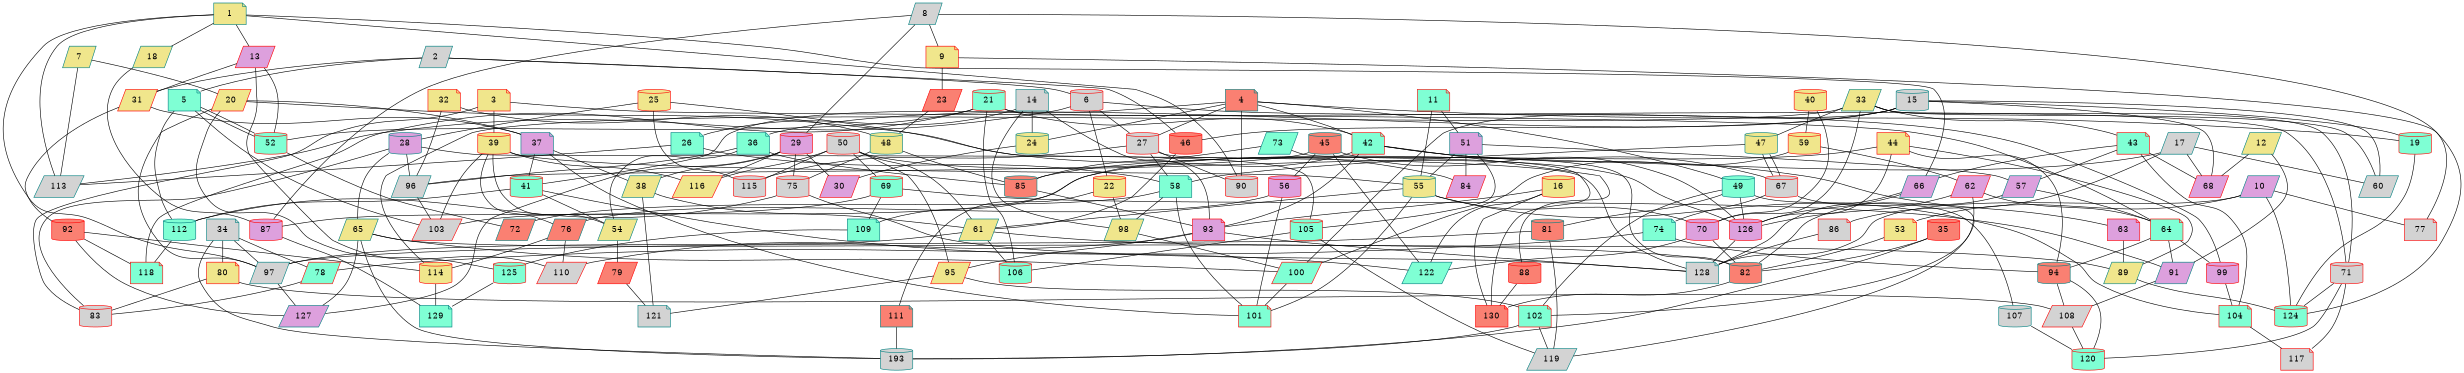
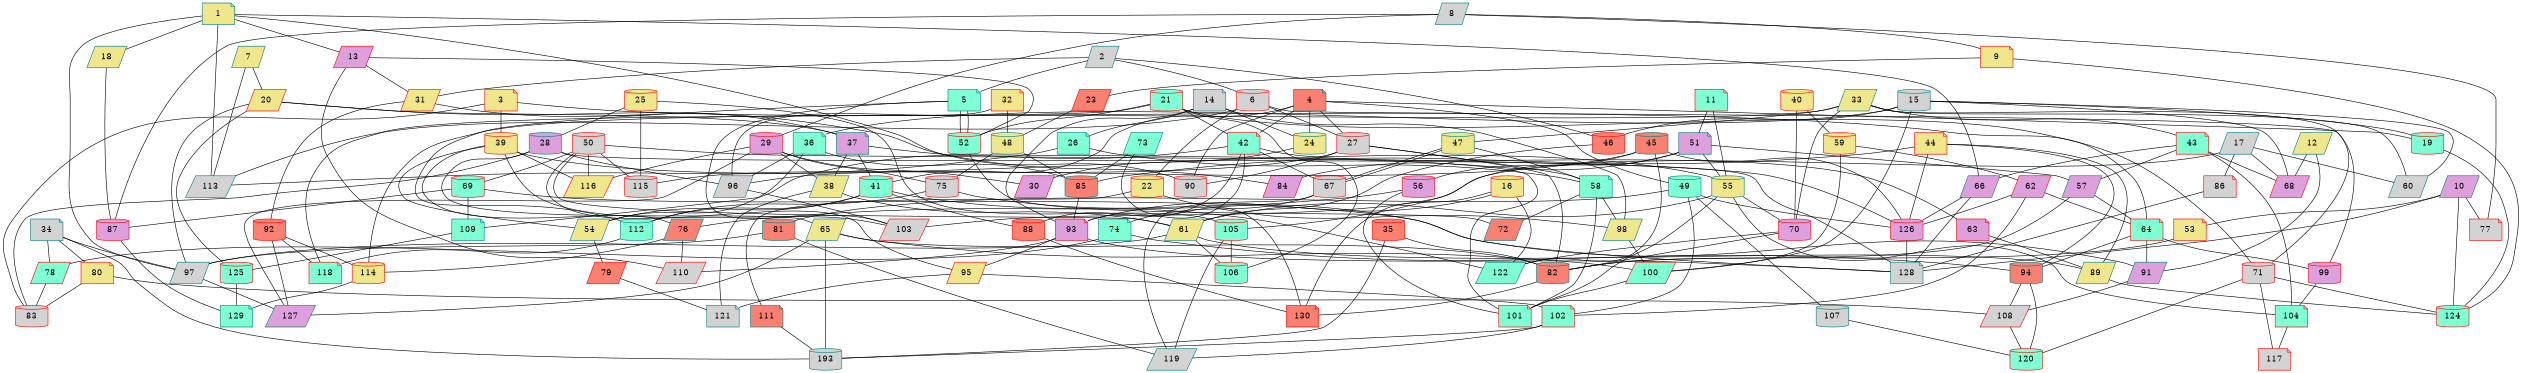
edge "41" -- "88": added
